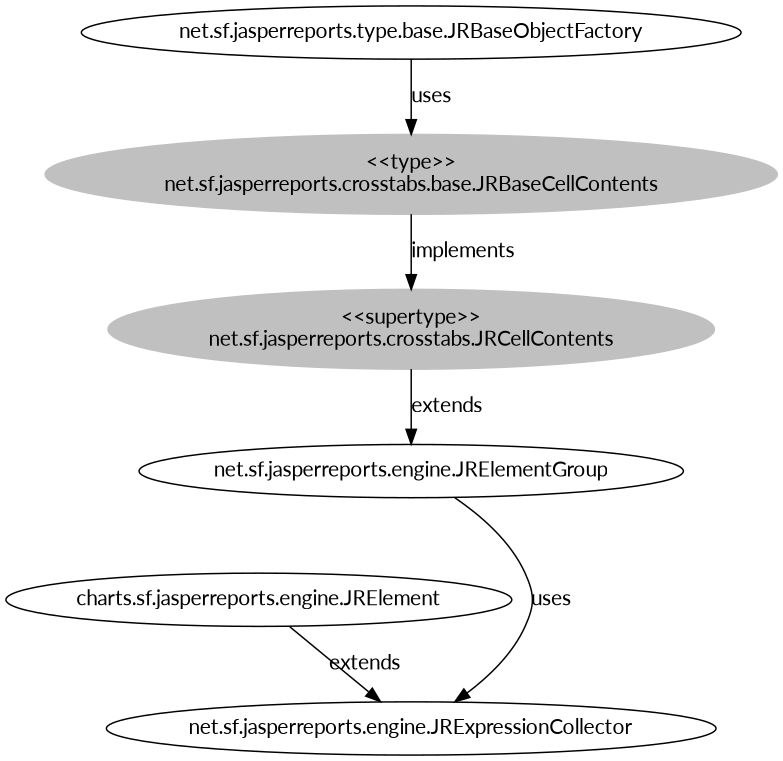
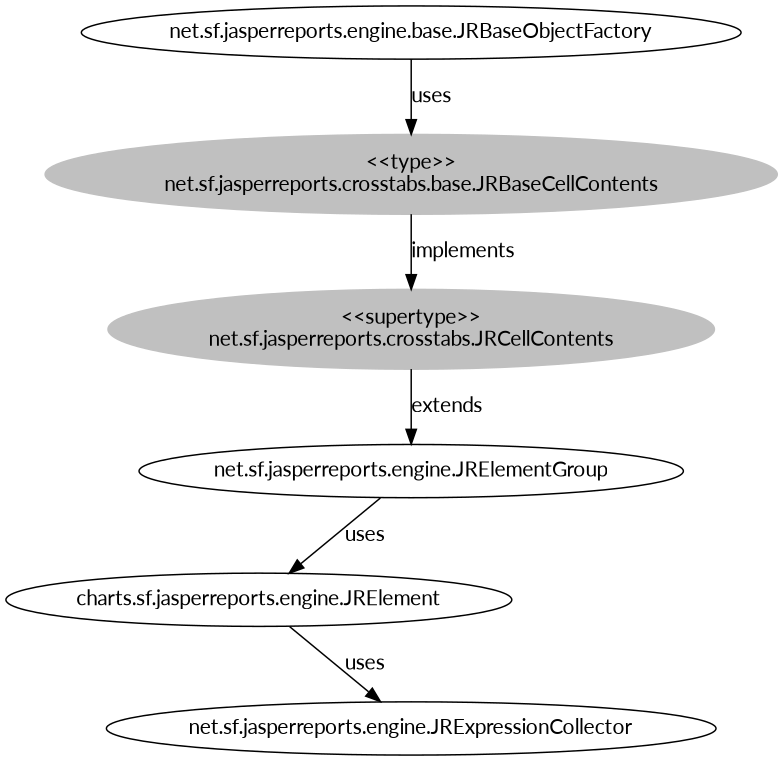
node "net.sf.jasperreports.type.base.JRBaseObjectFactory": label "net.sf.jasperreports.type.base.JRBaseObjectFactory" -> "net.sf.jasperreports.engine.base.JRBaseObjectFactory"
edge "net.sf.jasperreports.engine.JRElementGroup" -> "net.sf.jasperreports.engine.JRExpressionCollector": now "net.sf.jasperreports.engine.JRElementGroup" -> "charts.sf.jasperreports.engine.JRElement"
edge "charts.sf.jasperreports.engine.JRElement" -> "net.sf.jasperreports.engine.JRExpressionCollector": label "extends" -> "uses"
